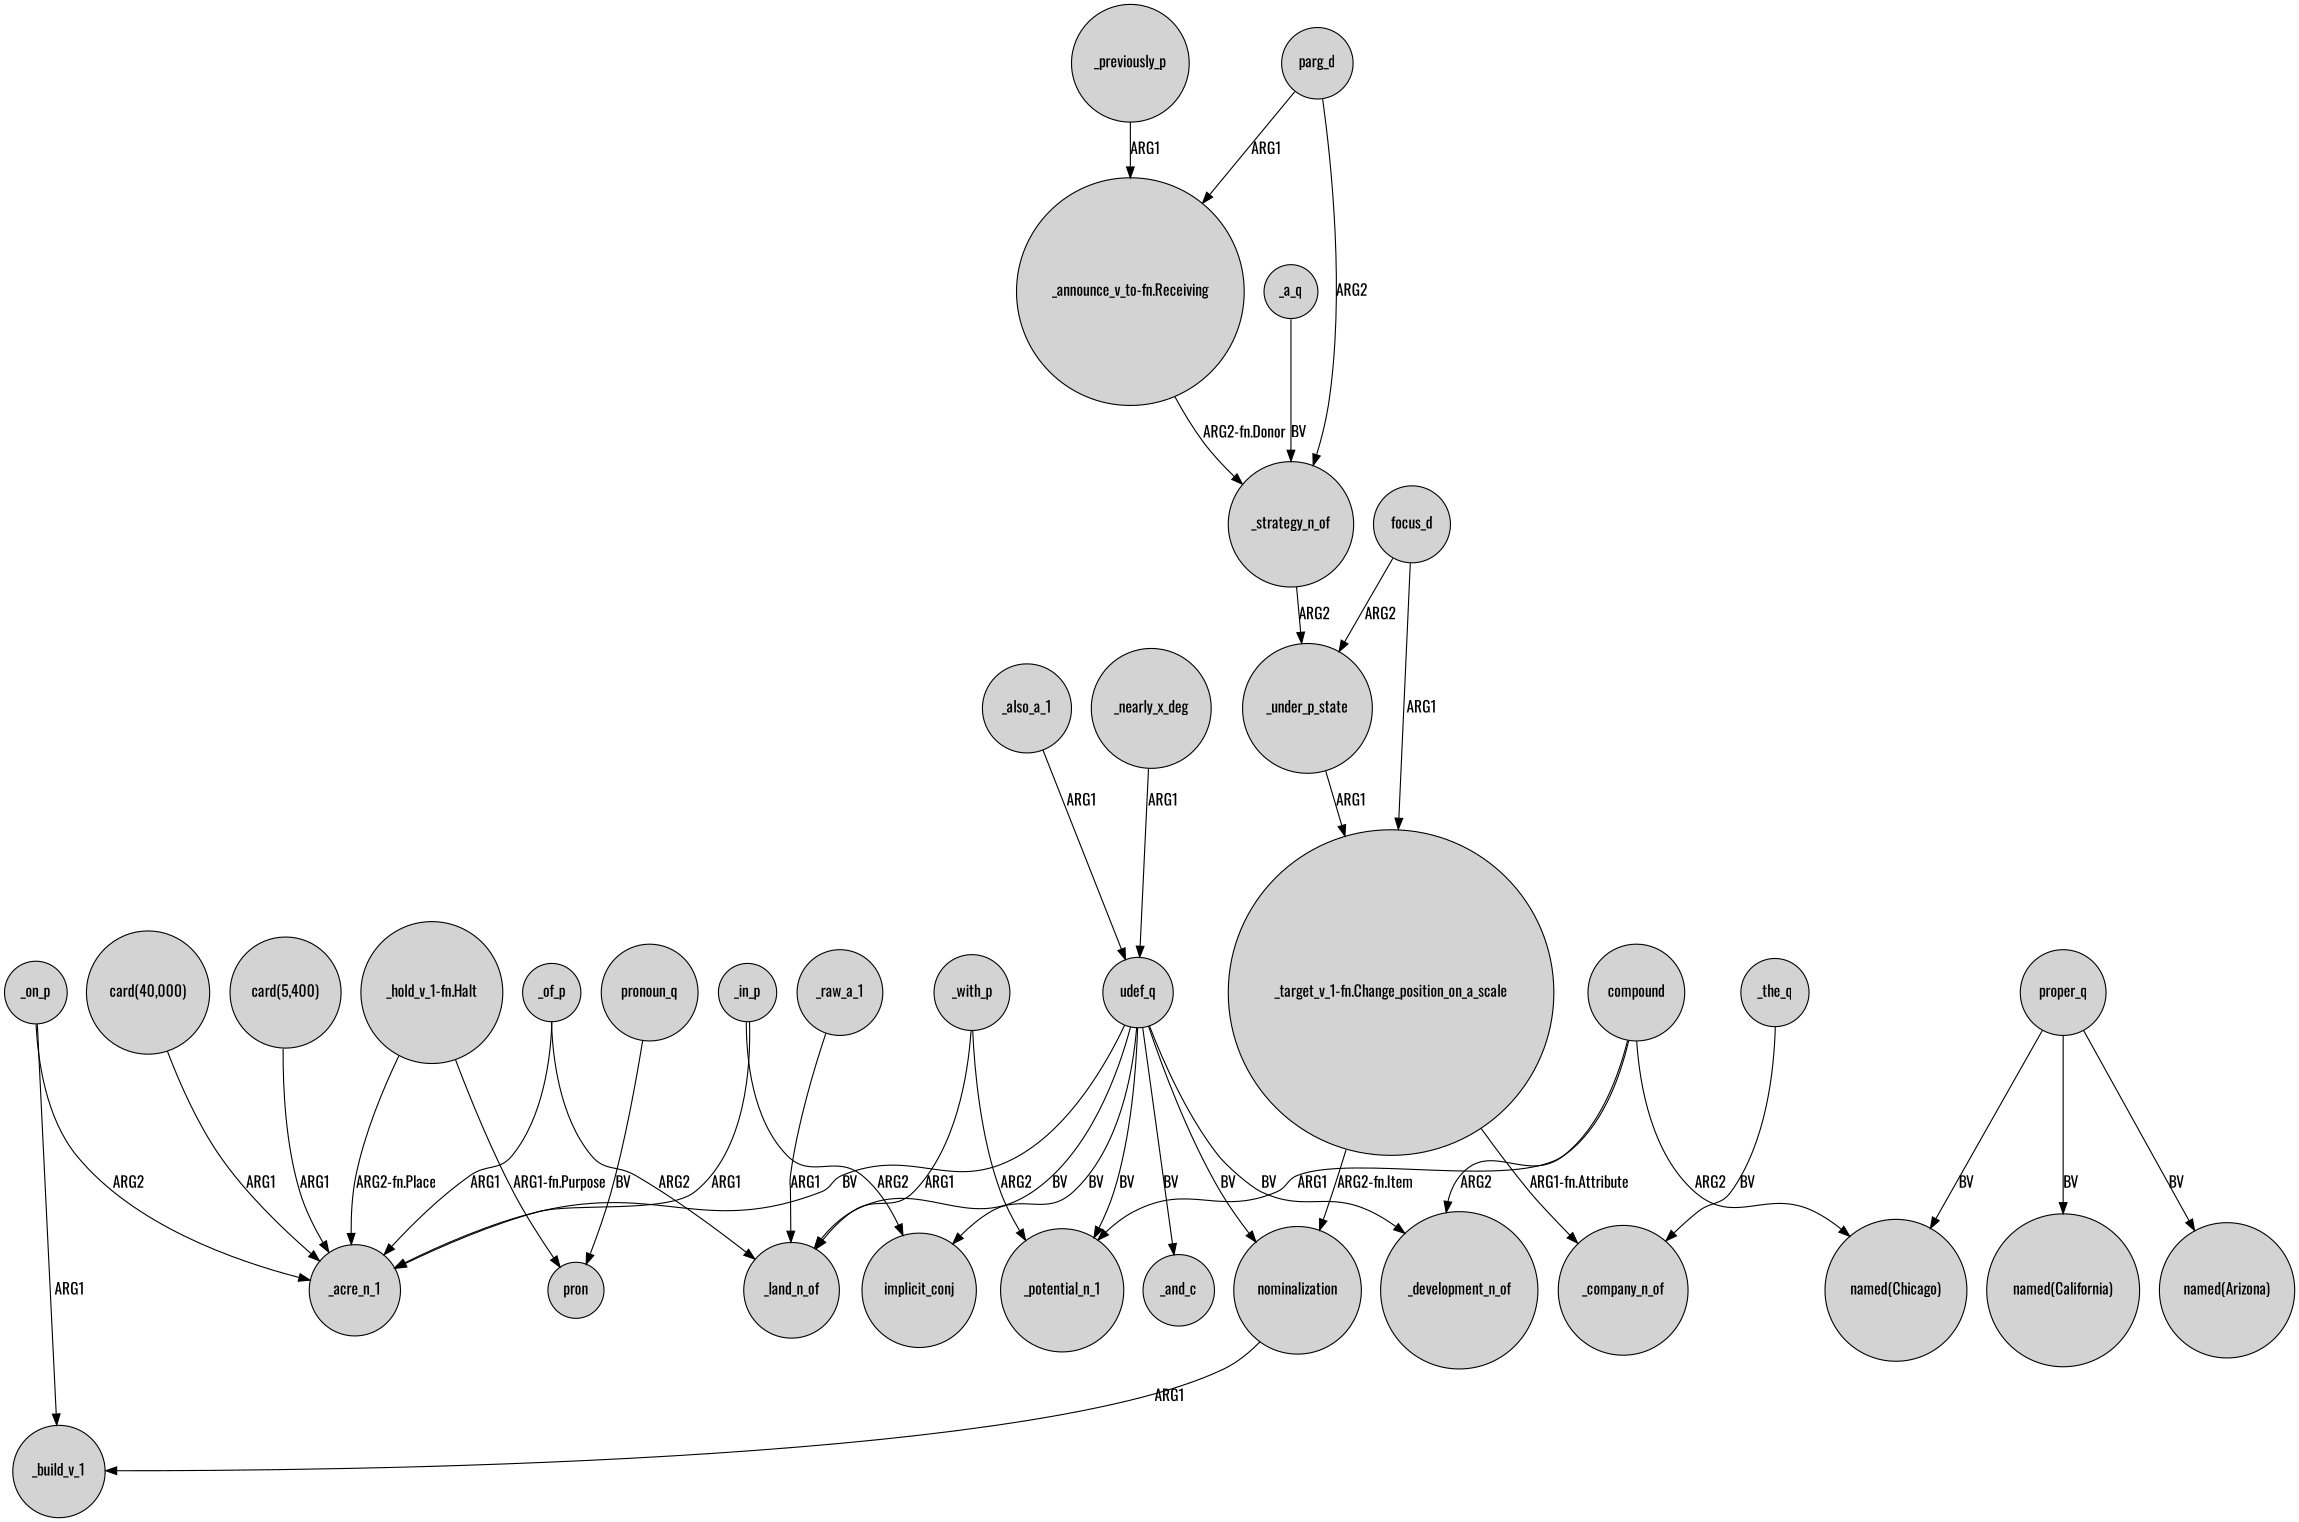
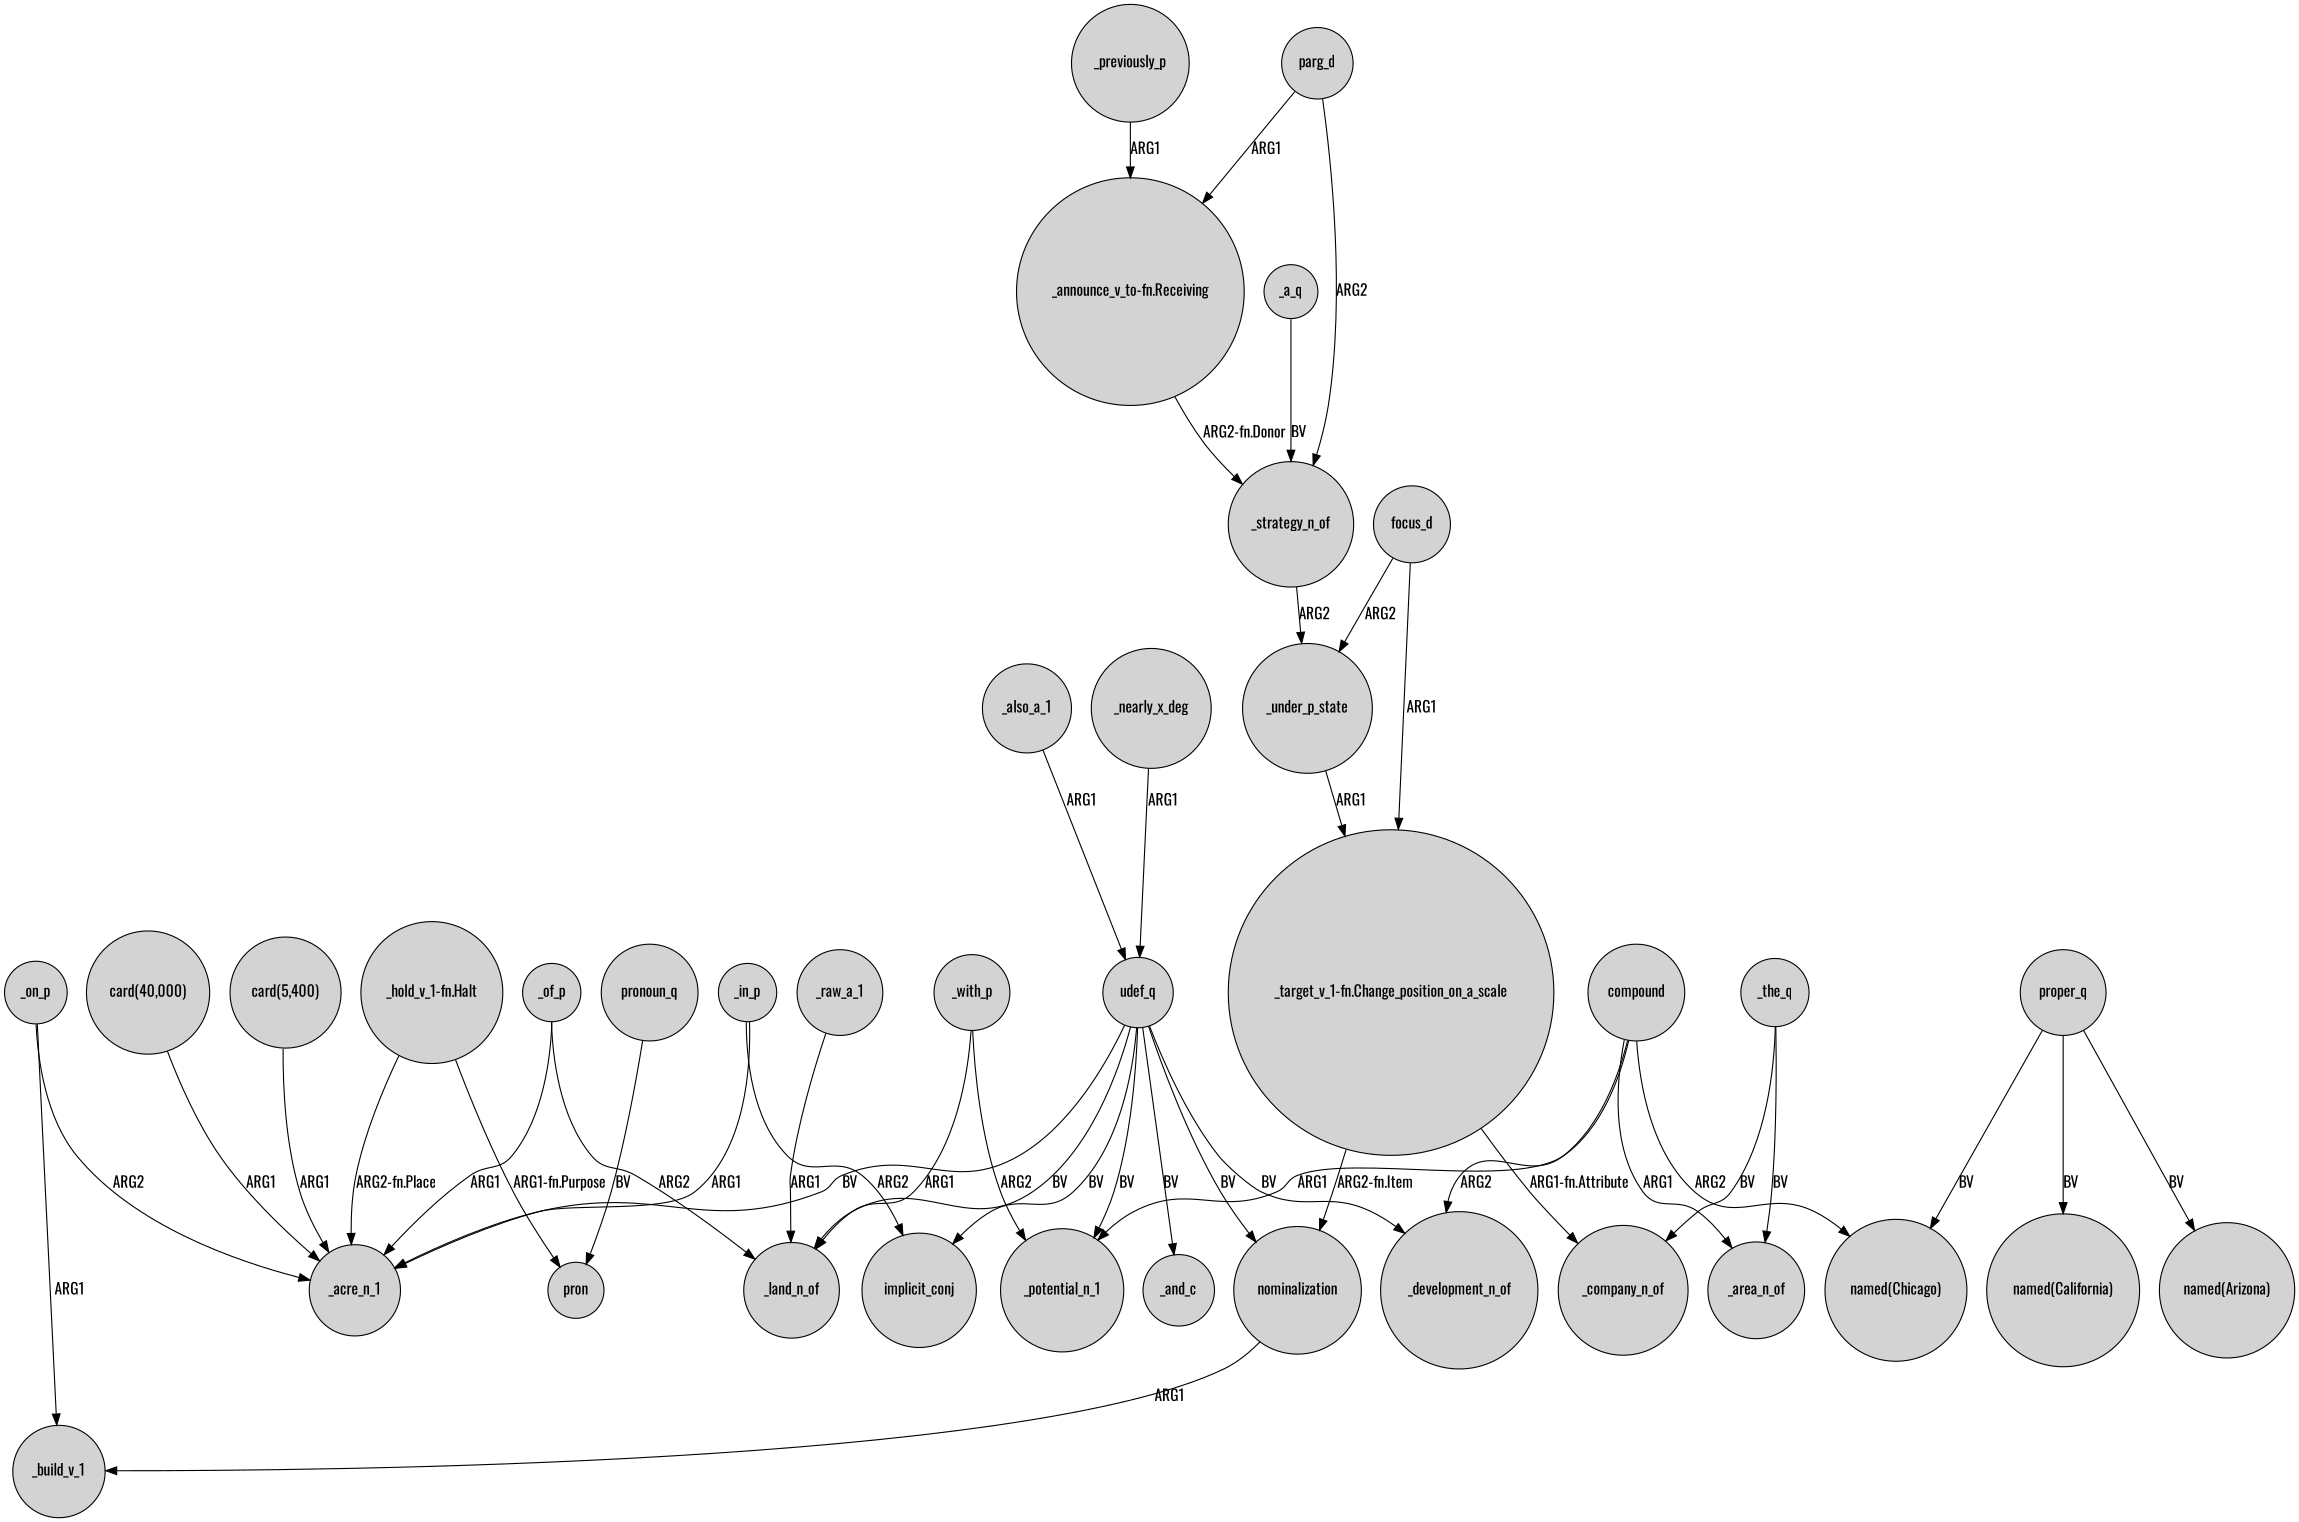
node "_area_n_of": added
